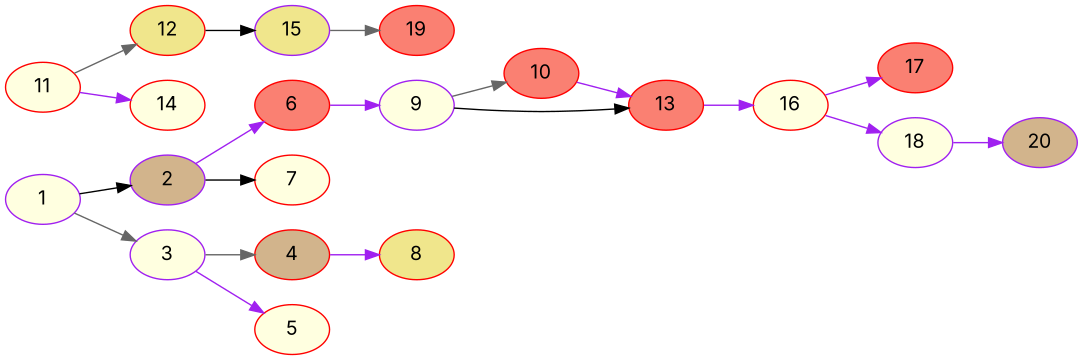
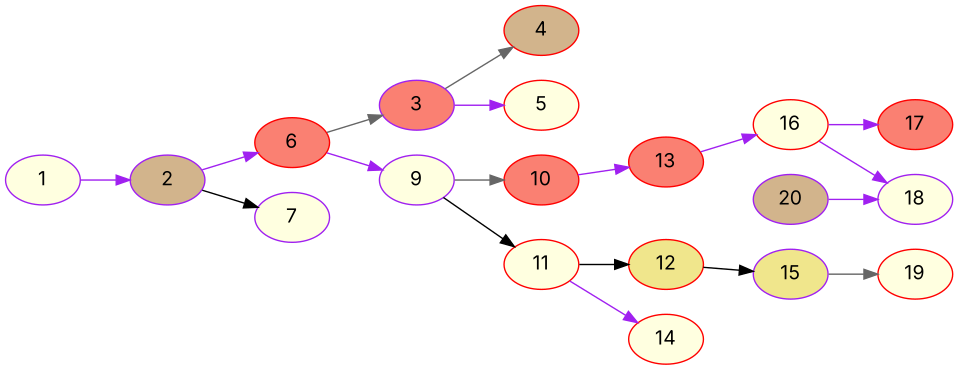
node "19": fillcolor salmon -> lightyellow
edge "11" -> "12": color gray40 -> black
edge "9" -> "13": now "9" -> "11"
edge "18" -> "20": reversed
node "7": color red -> purple
edge "1" -> "2": color black -> purple
edge "1" -> "3": now "6" -> "3"
node "3": fillcolor lightyellow -> salmon
node "8": removed
